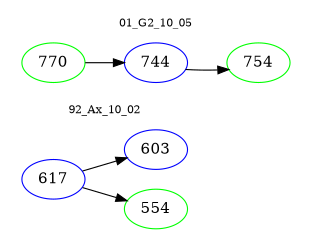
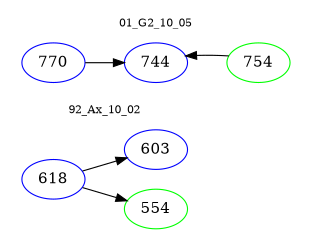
node "770": color green -> blue
edge "744" -> "754": reversed
node "617": label "617" -> "618"
